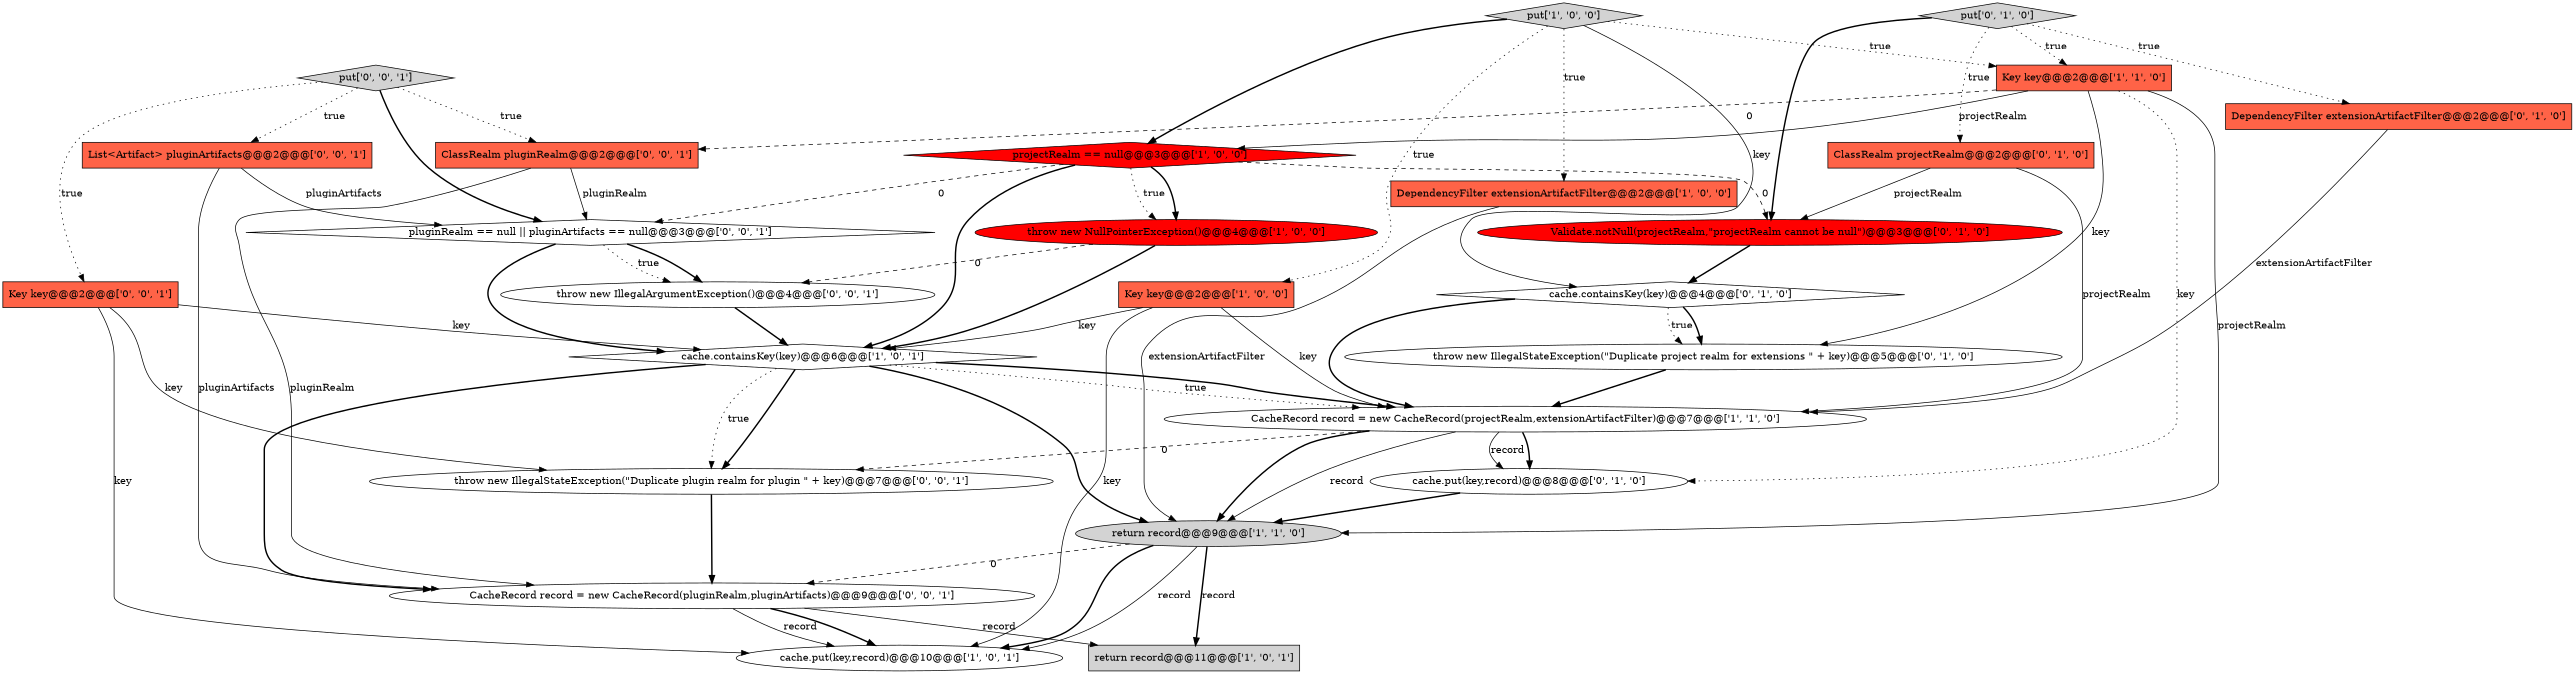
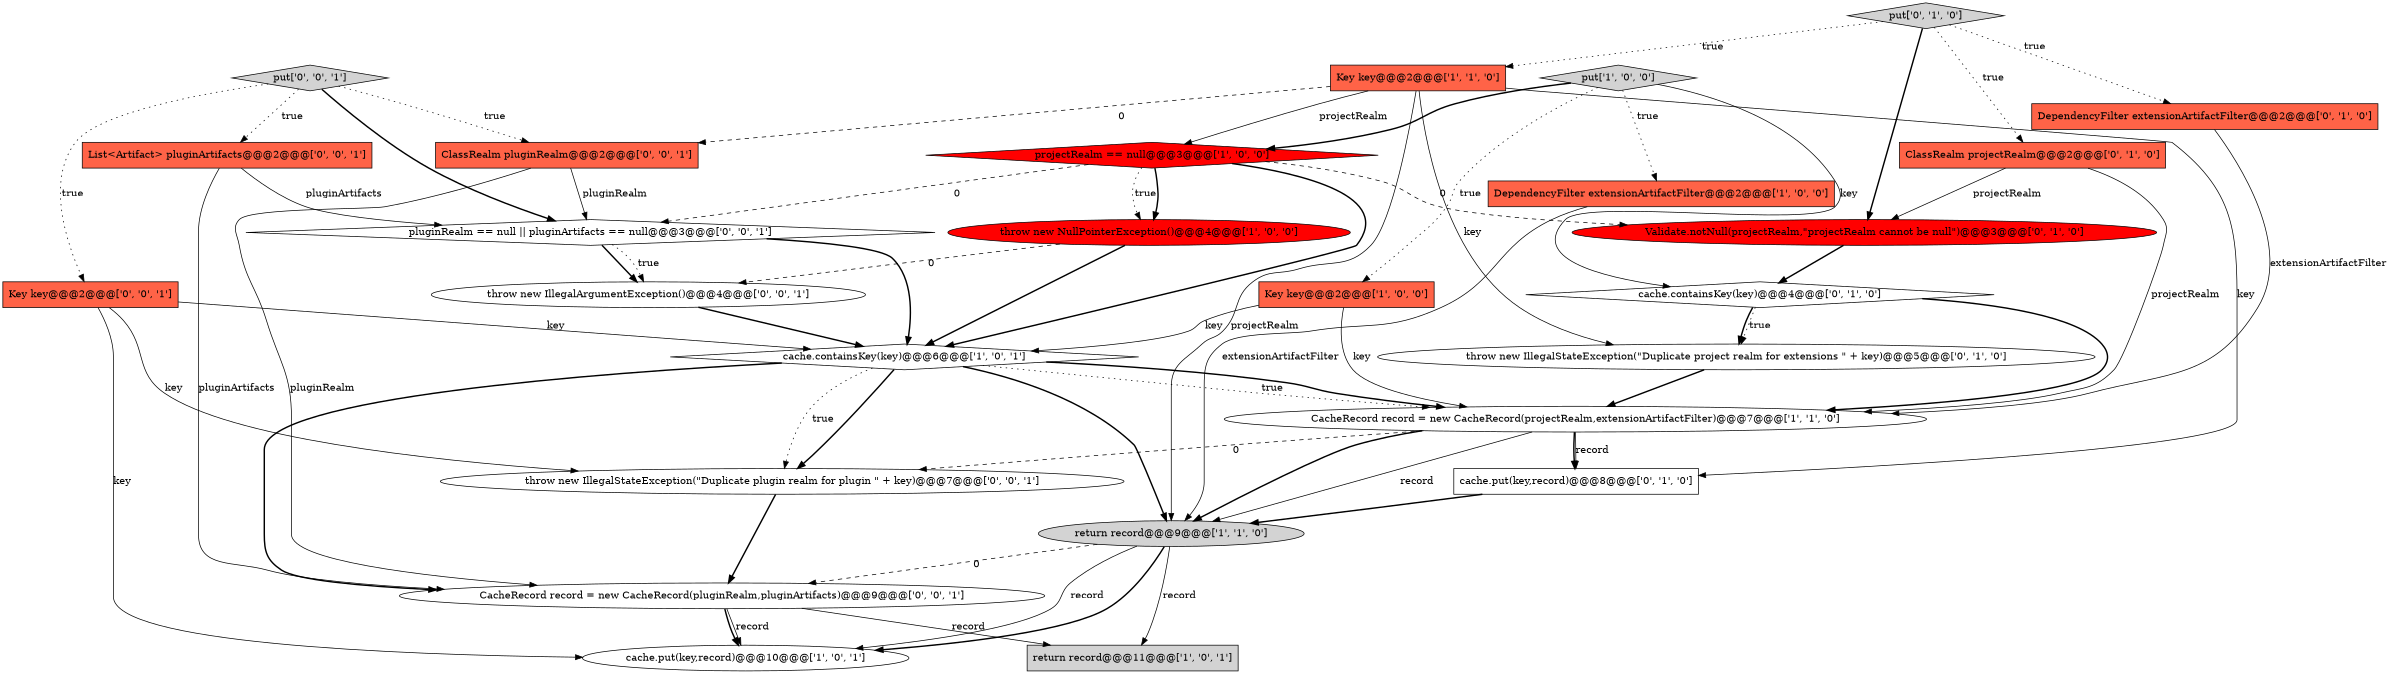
edge "put['1', '0', '0']" -> "Key key@@@2@@@['1', '1', '0']": removed, label "true"
edge "Key key@@@2@@@['1', '1', '0']" -> "cache.put(key,record)@@@8@@@['0', '1', '0']": style dotted -> solid
node "cache.put(key,record)@@@8@@@['0', '1', '0']": shape ellipse -> box
edge "Key key@@@2@@@['1', '0', '0']" -> "cache.put(key,record)@@@10@@@['1', '0', '1']": removed, label "key"
edge "return record@@@9@@@['1', '1', '0']" -> "return record@@@11@@@['1', '0', '1']": style bold -> solid
